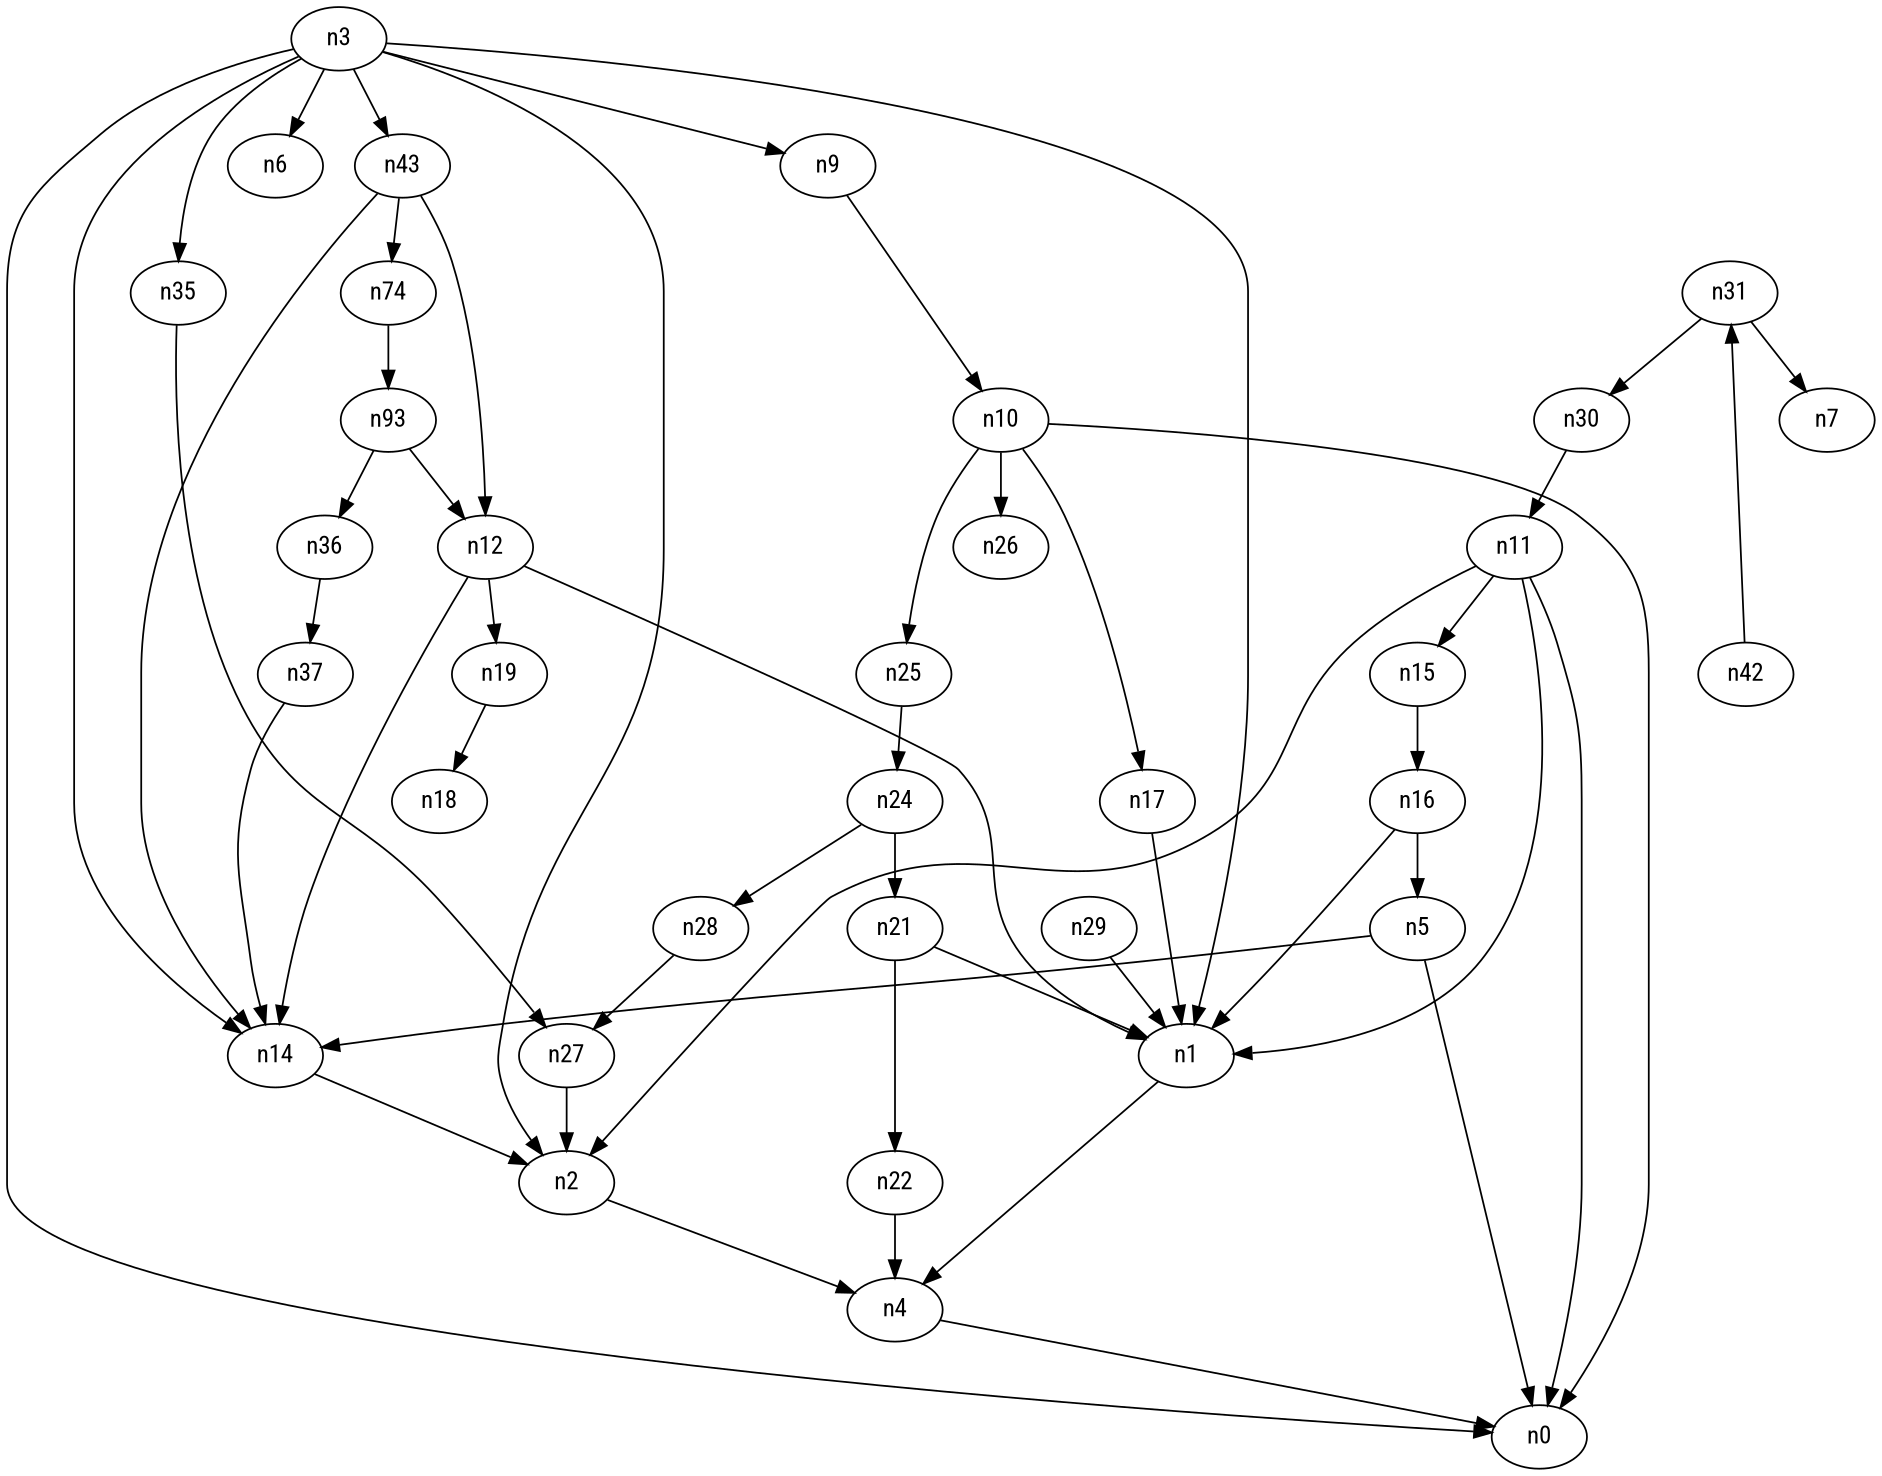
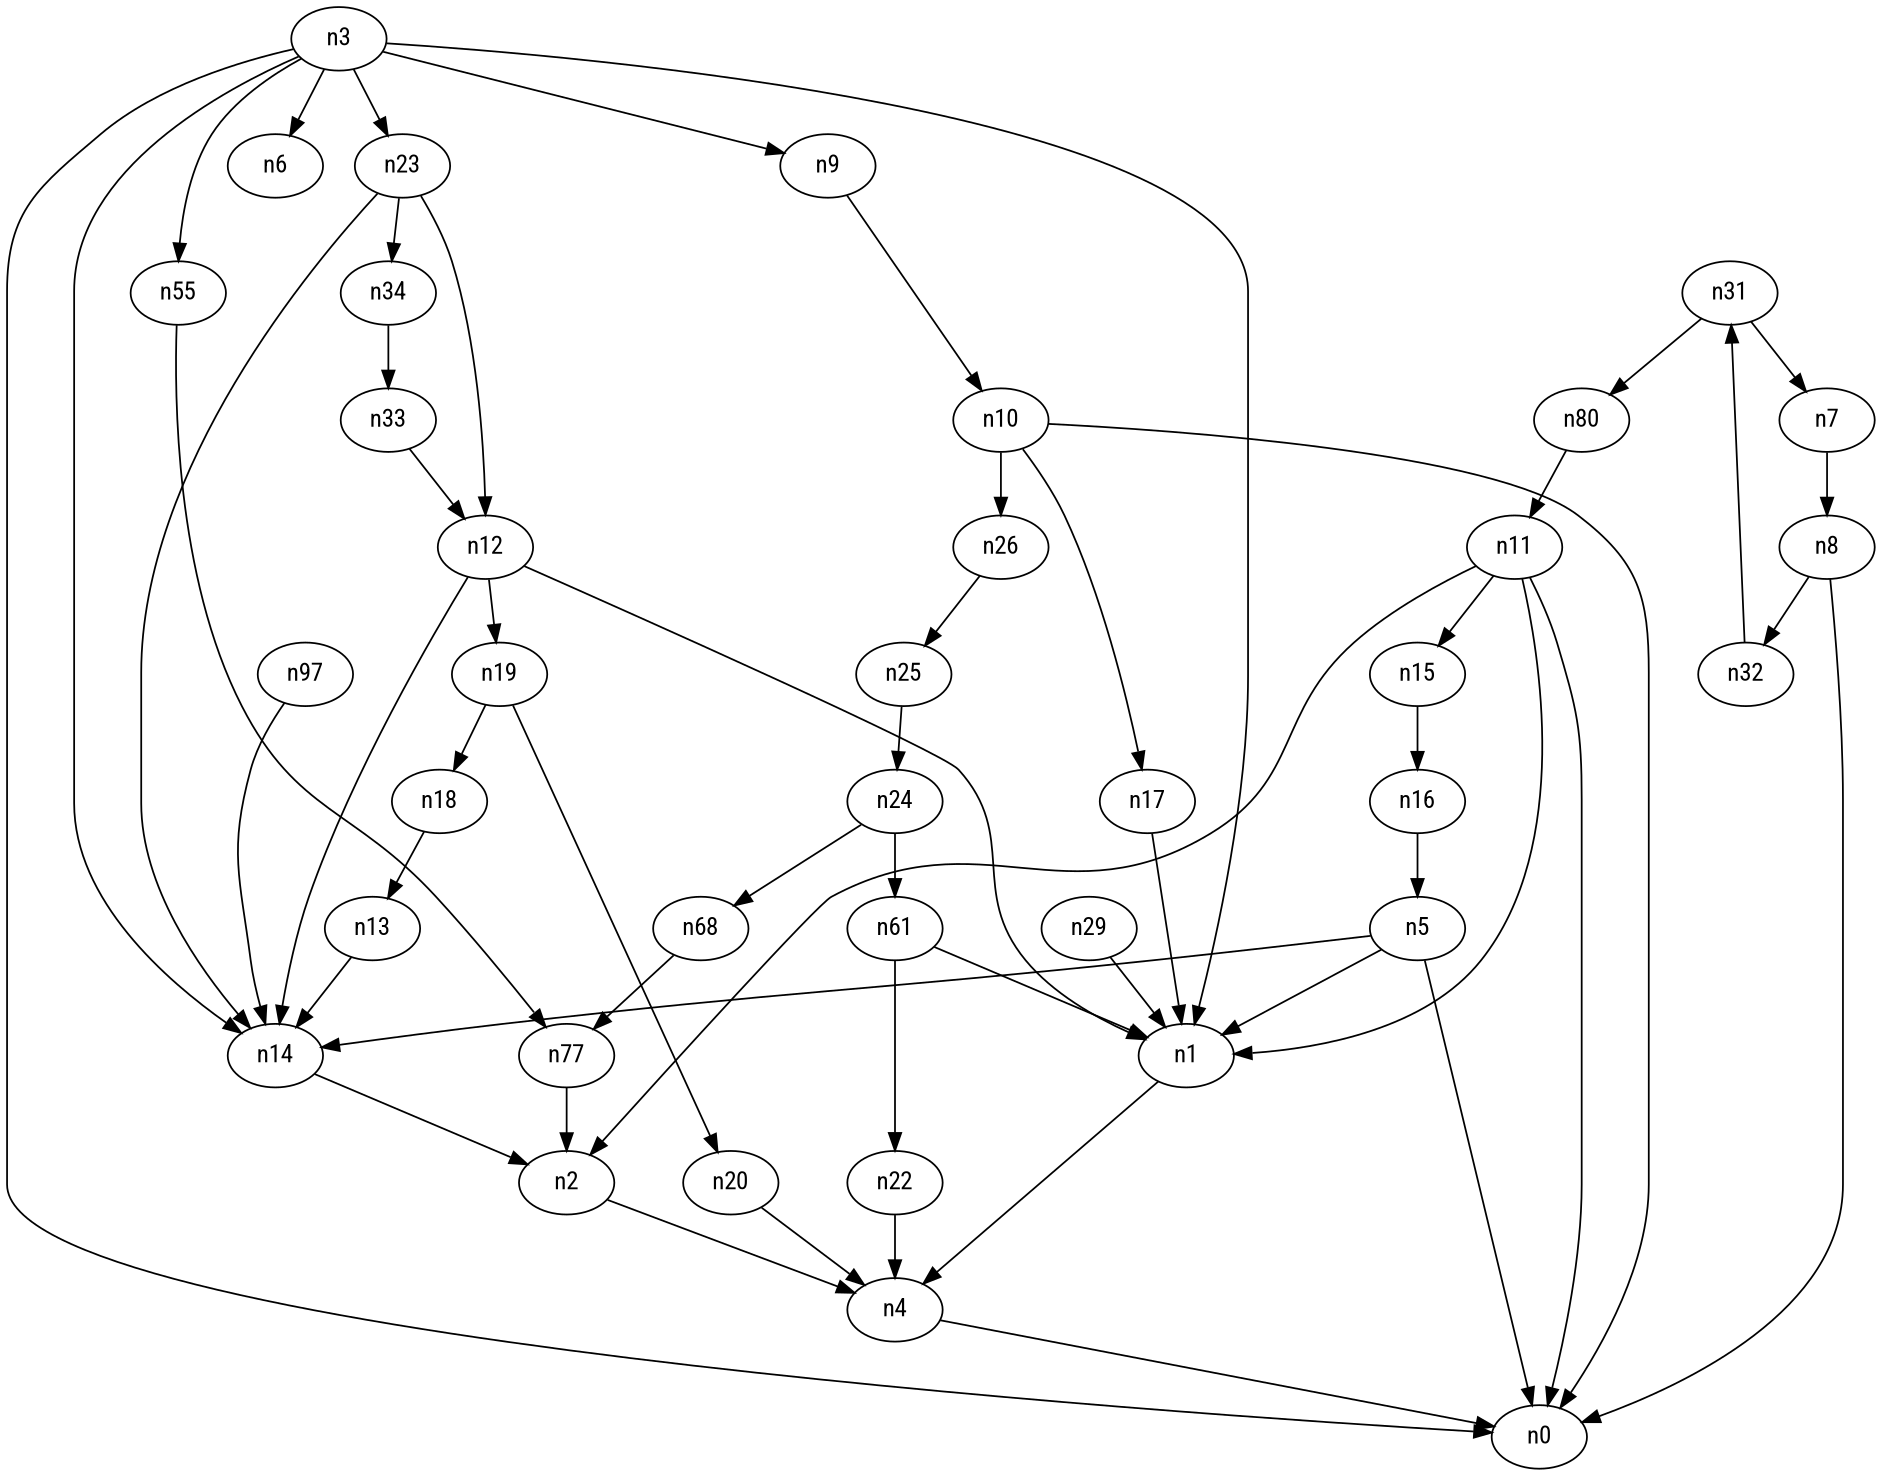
node "n43": label "n43" -> "n23"
node "n35": label "n35" -> "n55"
node "n74": label "n74" -> "n34"
node "n93": label "n93" -> "n33"
node "n30": label "n30" -> "n80"
edge "n10" -> "n25": now "n26" -> "n25"
edge "n3" -> "n2": removed
node "n36": removed
node "n8": added
node "n37": label "n37" -> "n97"
node "n42": label "n42" -> "n32"
edge "n16" -> "n1": now "n5" -> "n1"
node "n13": added
node "n28": label "n28" -> "n68"
node "n21": label "n21" -> "n61"
node "n27": label "n27" -> "n77"
node "n20": added
